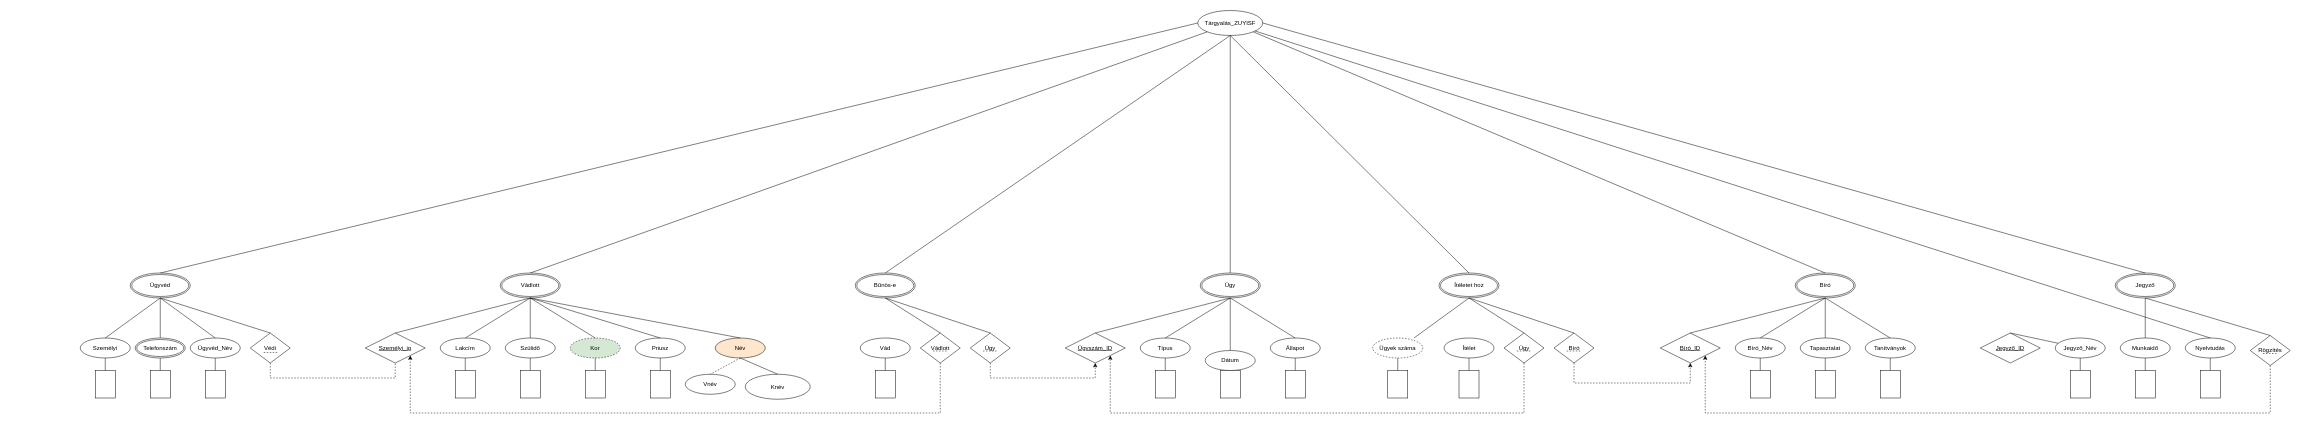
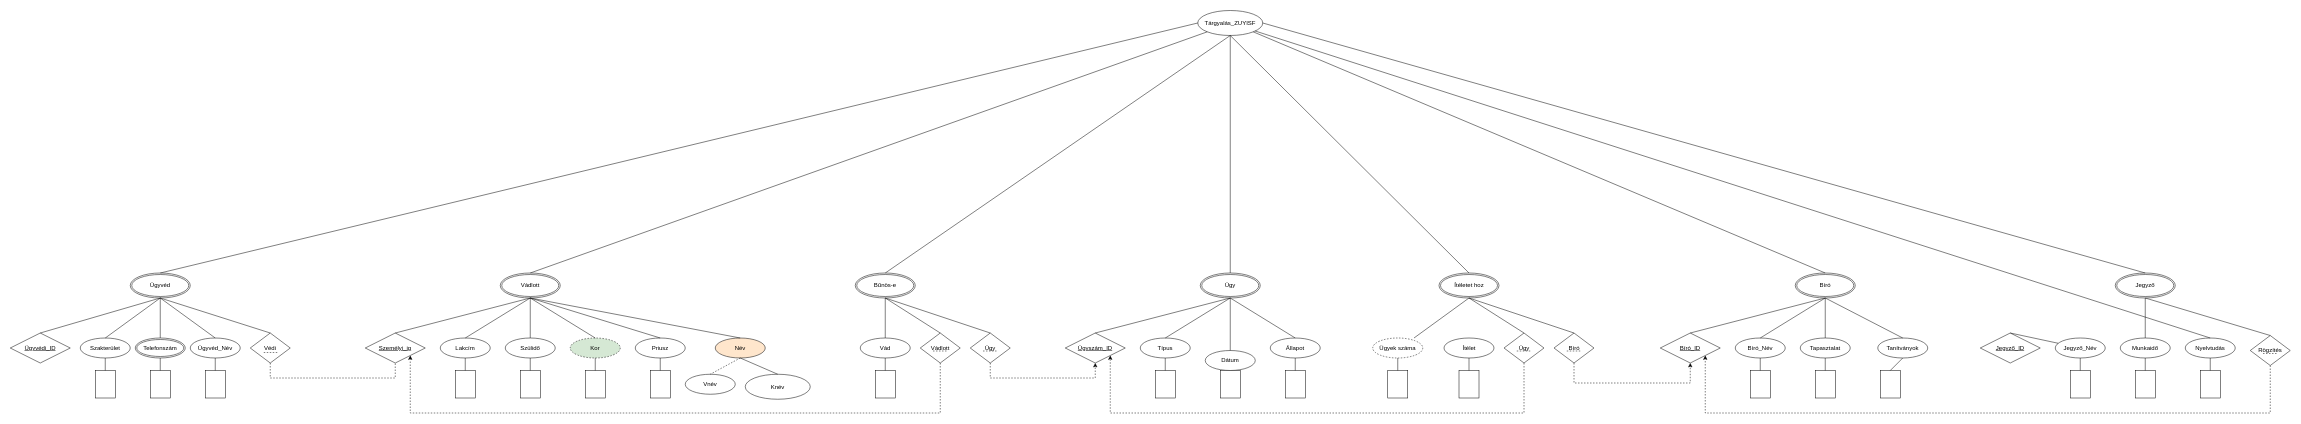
edge "Ügyvéd" -- "Ügyvédi_ID": added
edge "Bűnös-e" -- "Vád": added
node "Ügyvédi_ID": added
node "Személyi": label "Személyi" -> "Szakterület"
node "Tanítványok": moved (1890, 348) -> (1903, 348)
